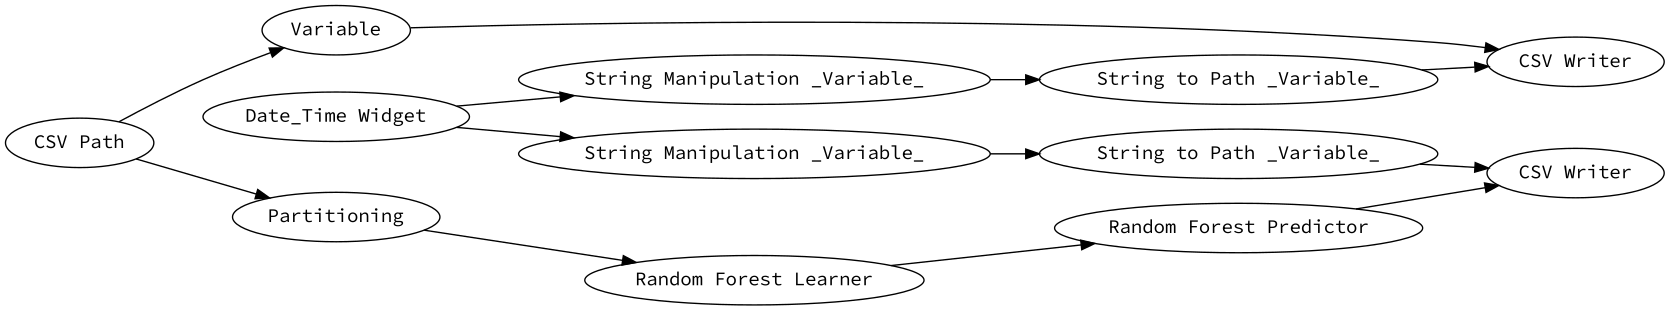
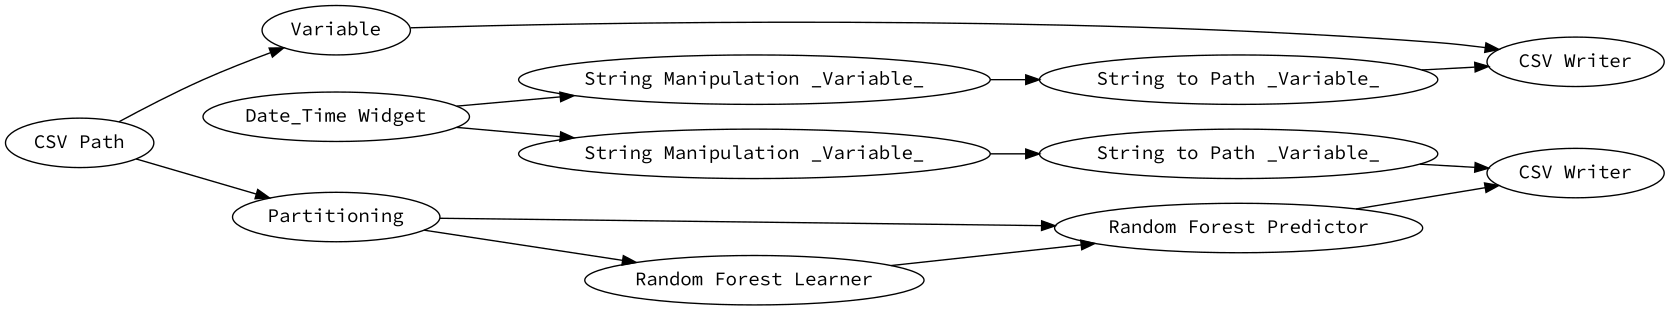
edge "Partitioning" -> "Random Forest Predictor": added
